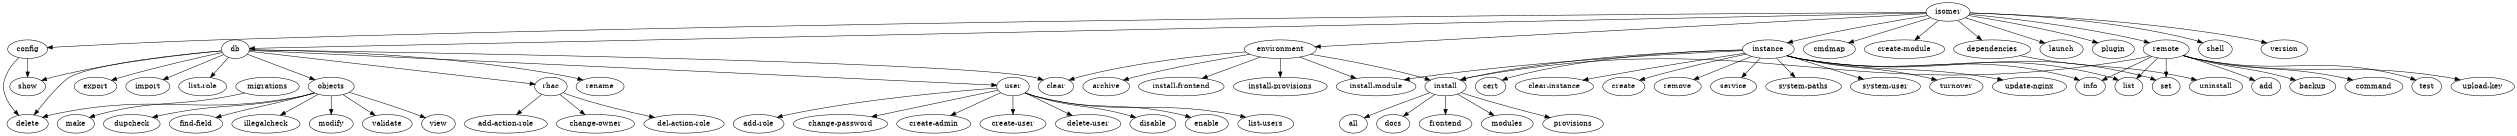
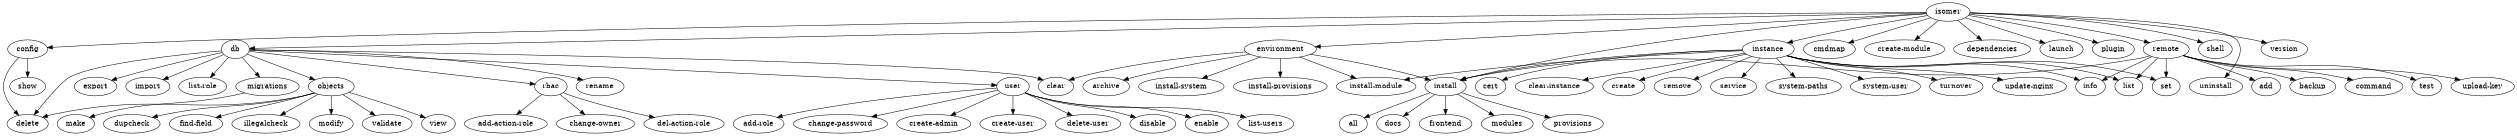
edge "isomer" -> "install": added
edge "db" -> "show": now "db" -> "migrations"
edge "dependencies" -> "uninstall": now "isomer" -> "uninstall"
node "install-frontend": label "install-frontend" -> "install-system"
